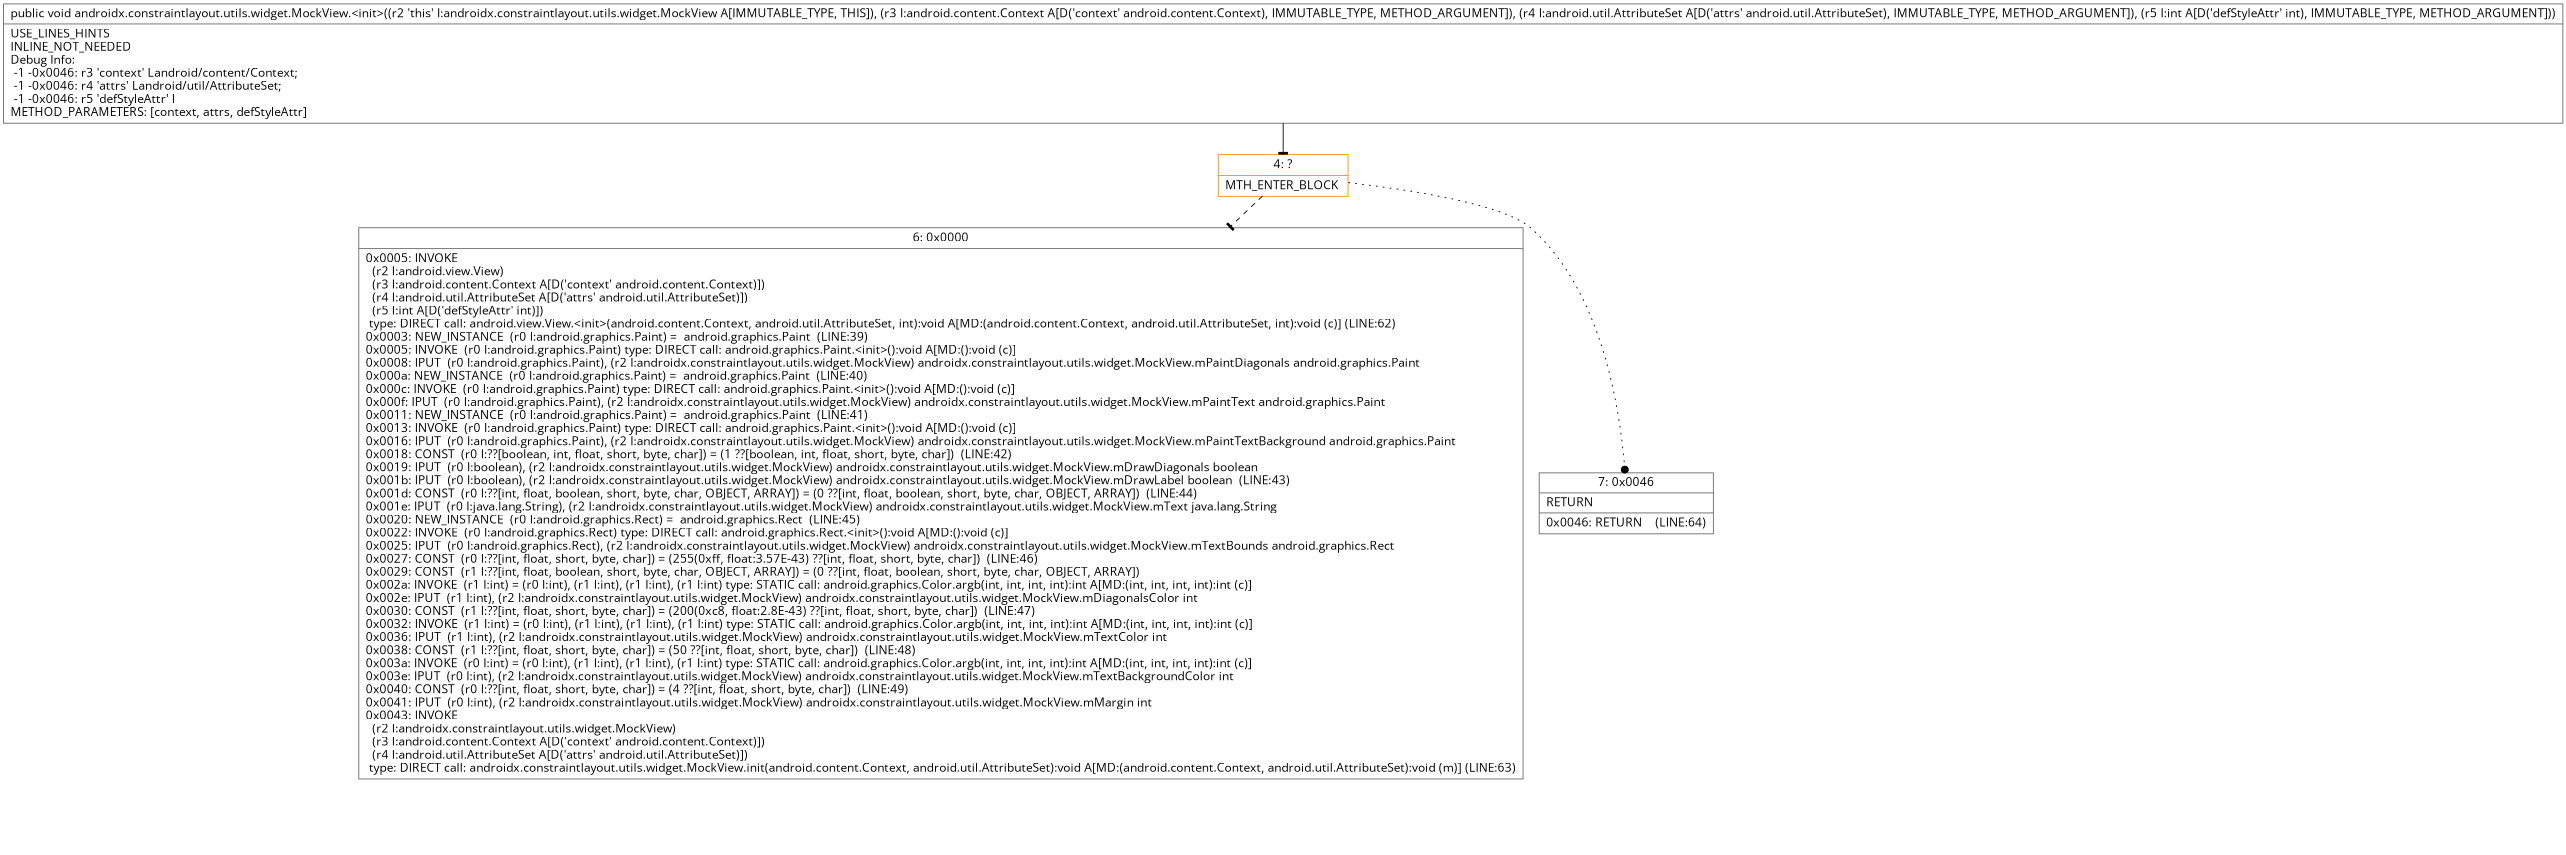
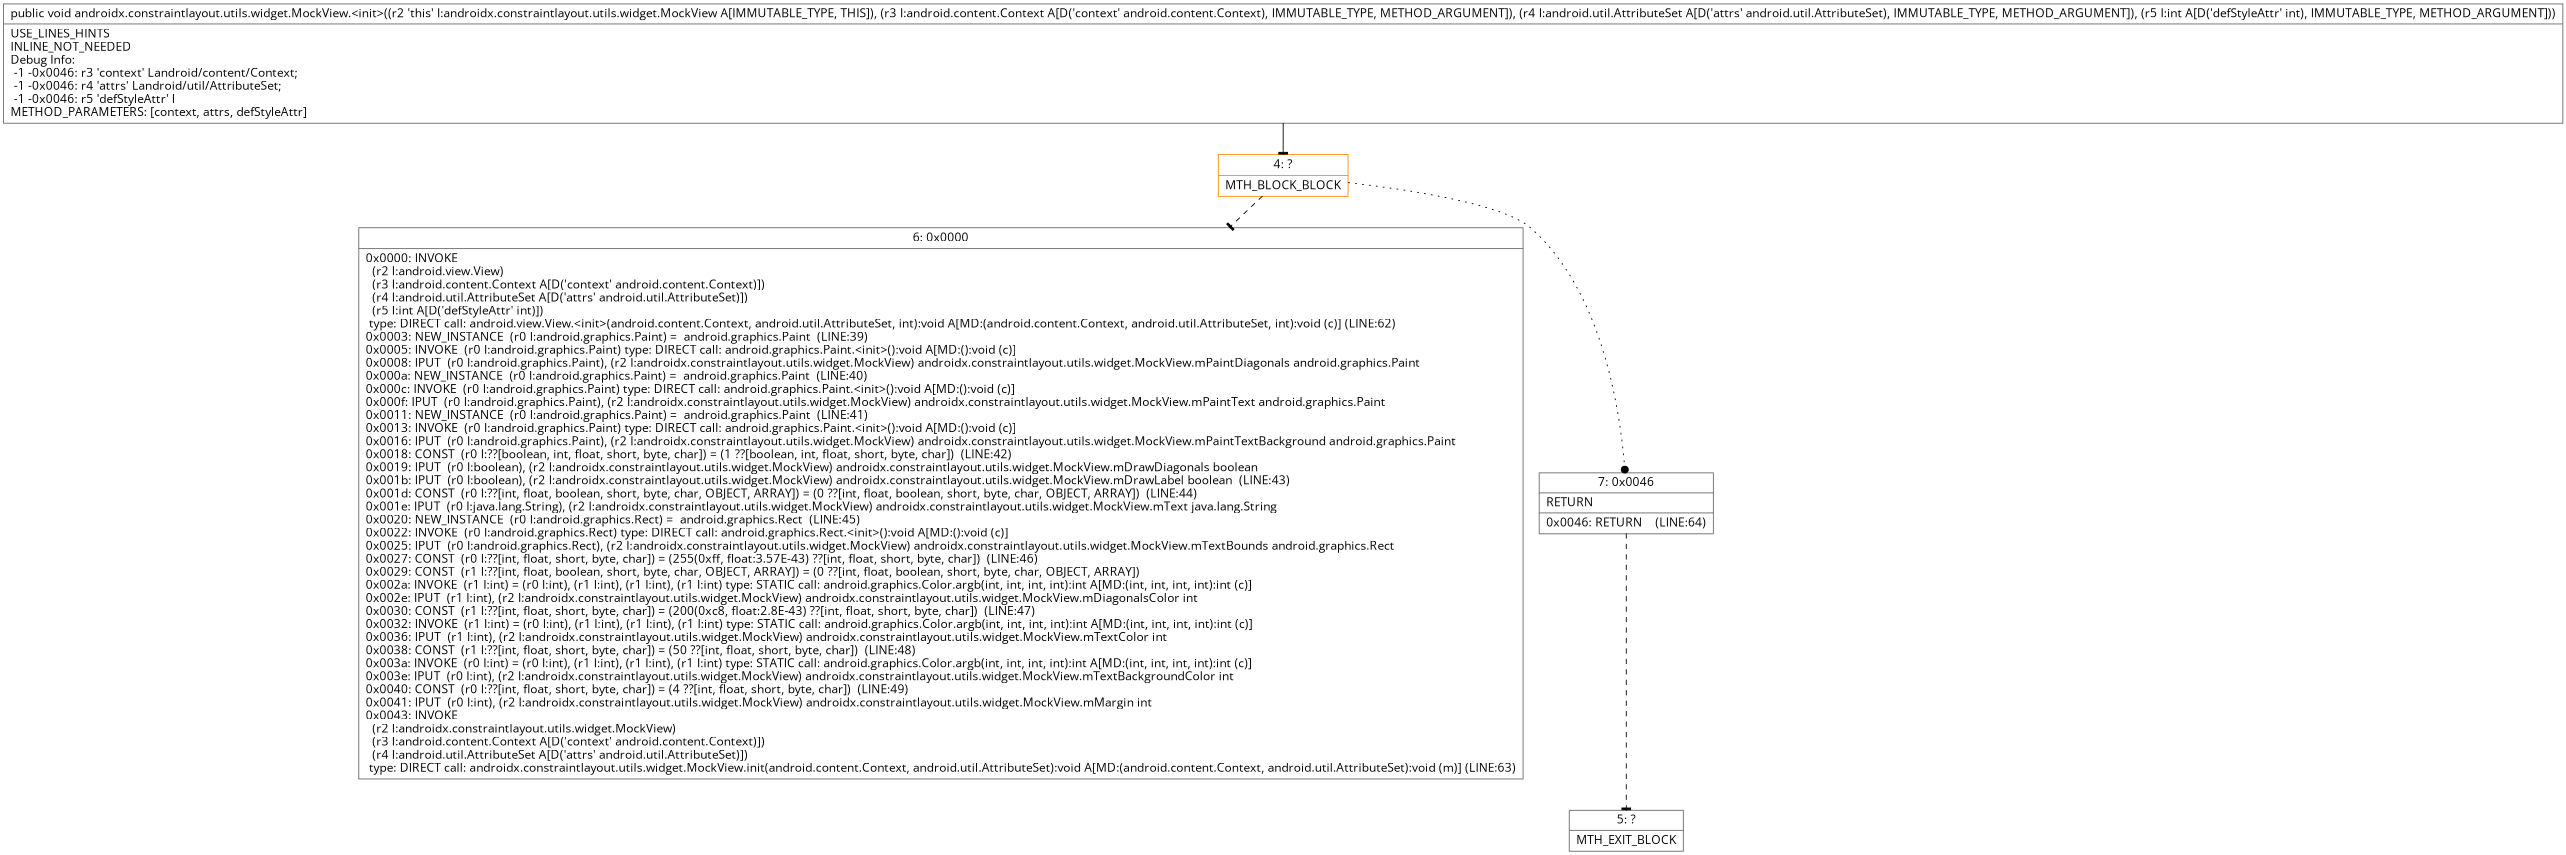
node "4: ?": text "MTH_ENTER_BLOCK" -> "MTH_BLOCK_BLOCK"
node "6: 0x0000": text "0x0005: INVOKE" -> "0x0000: INVOKE"
node "5: ?": added
